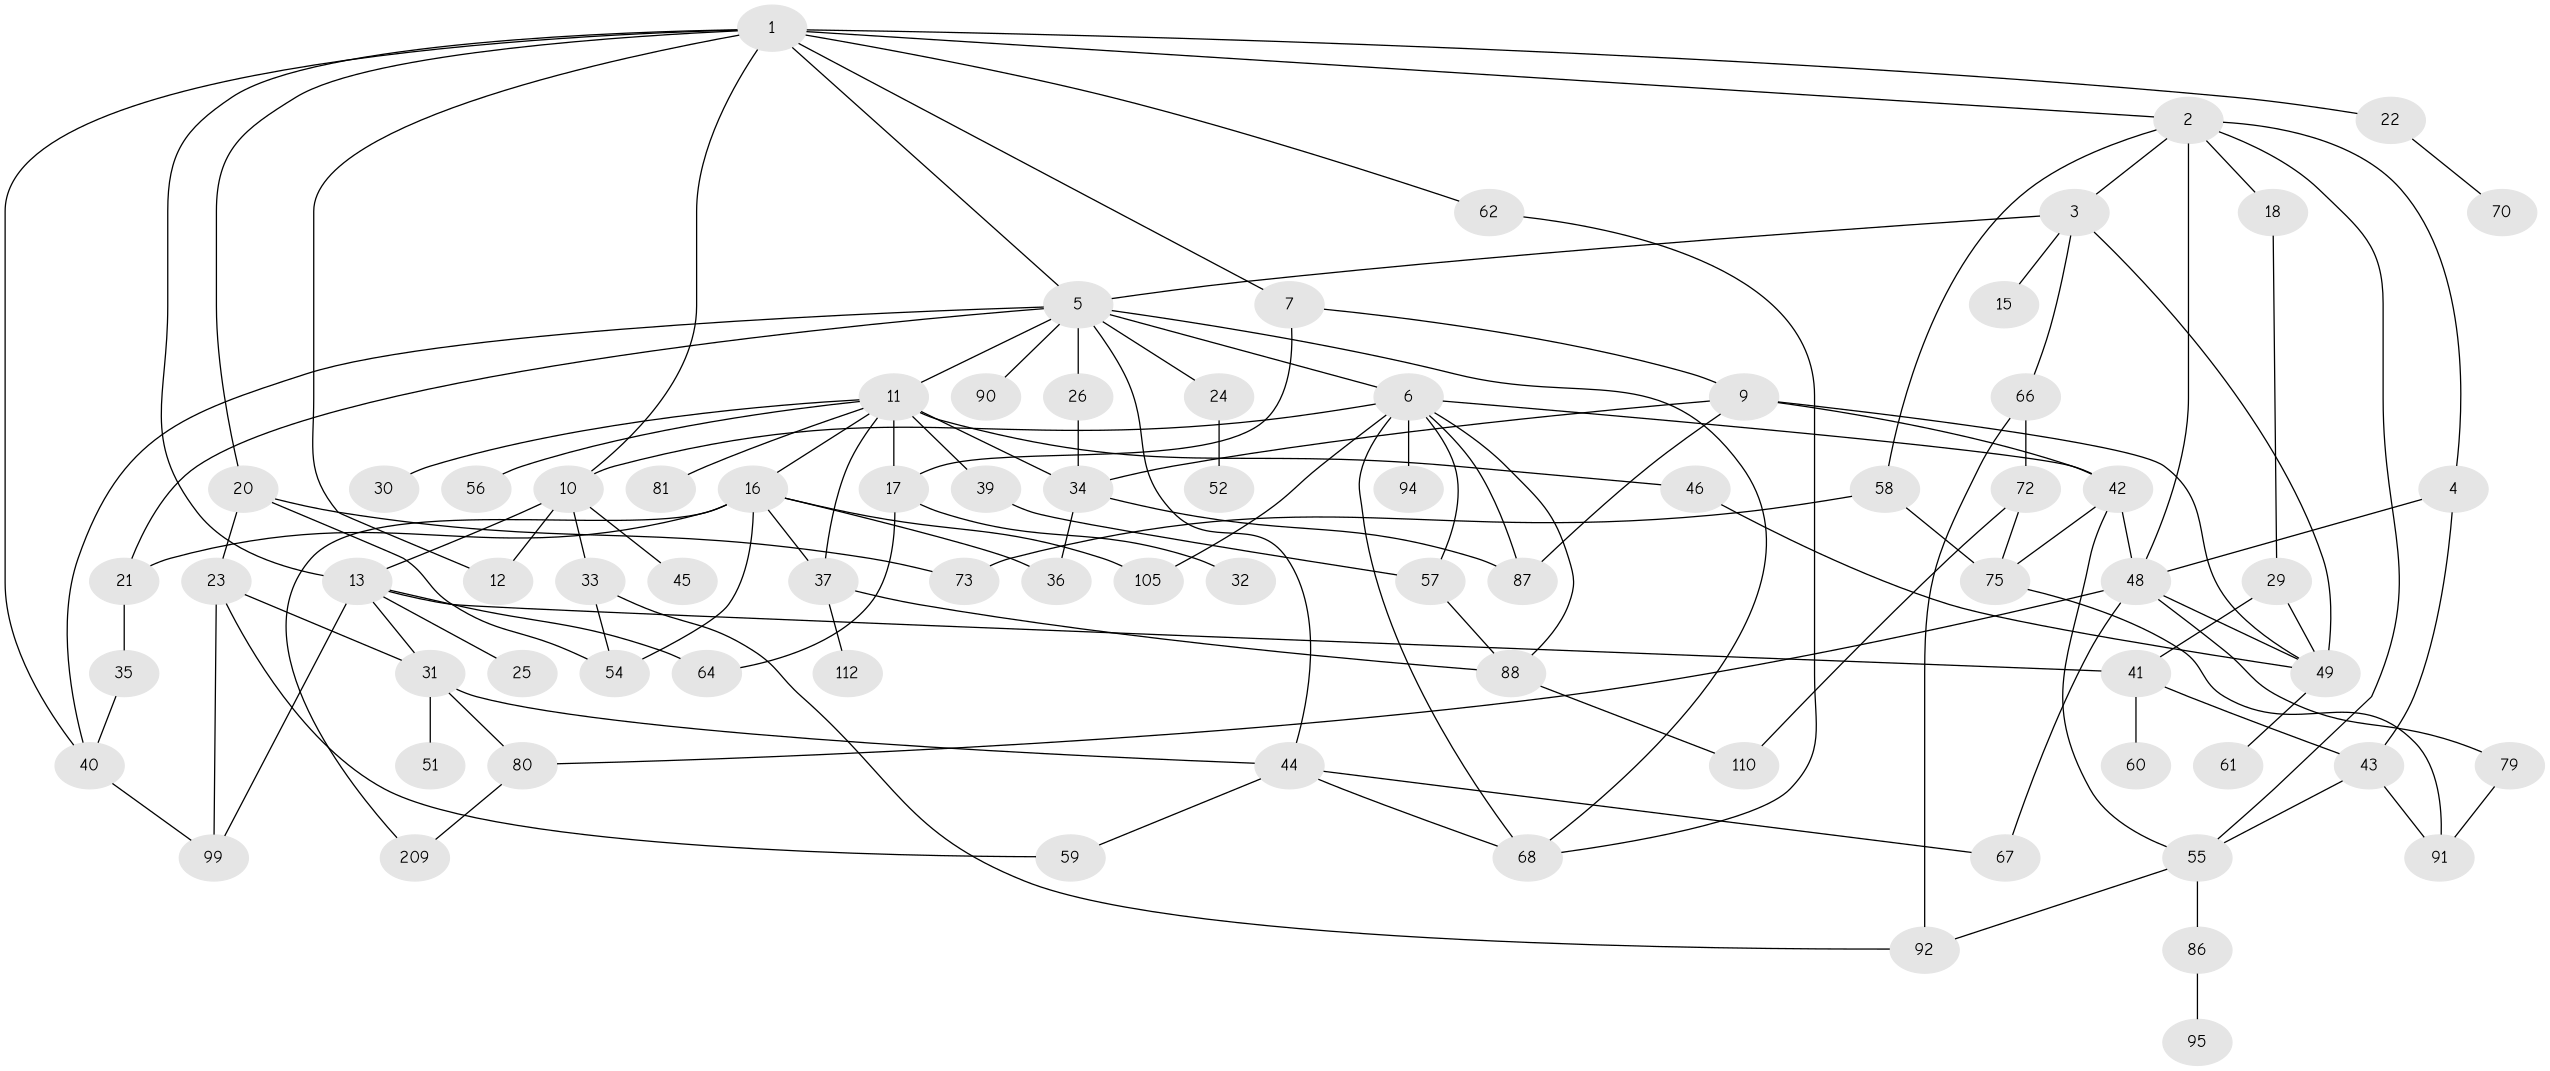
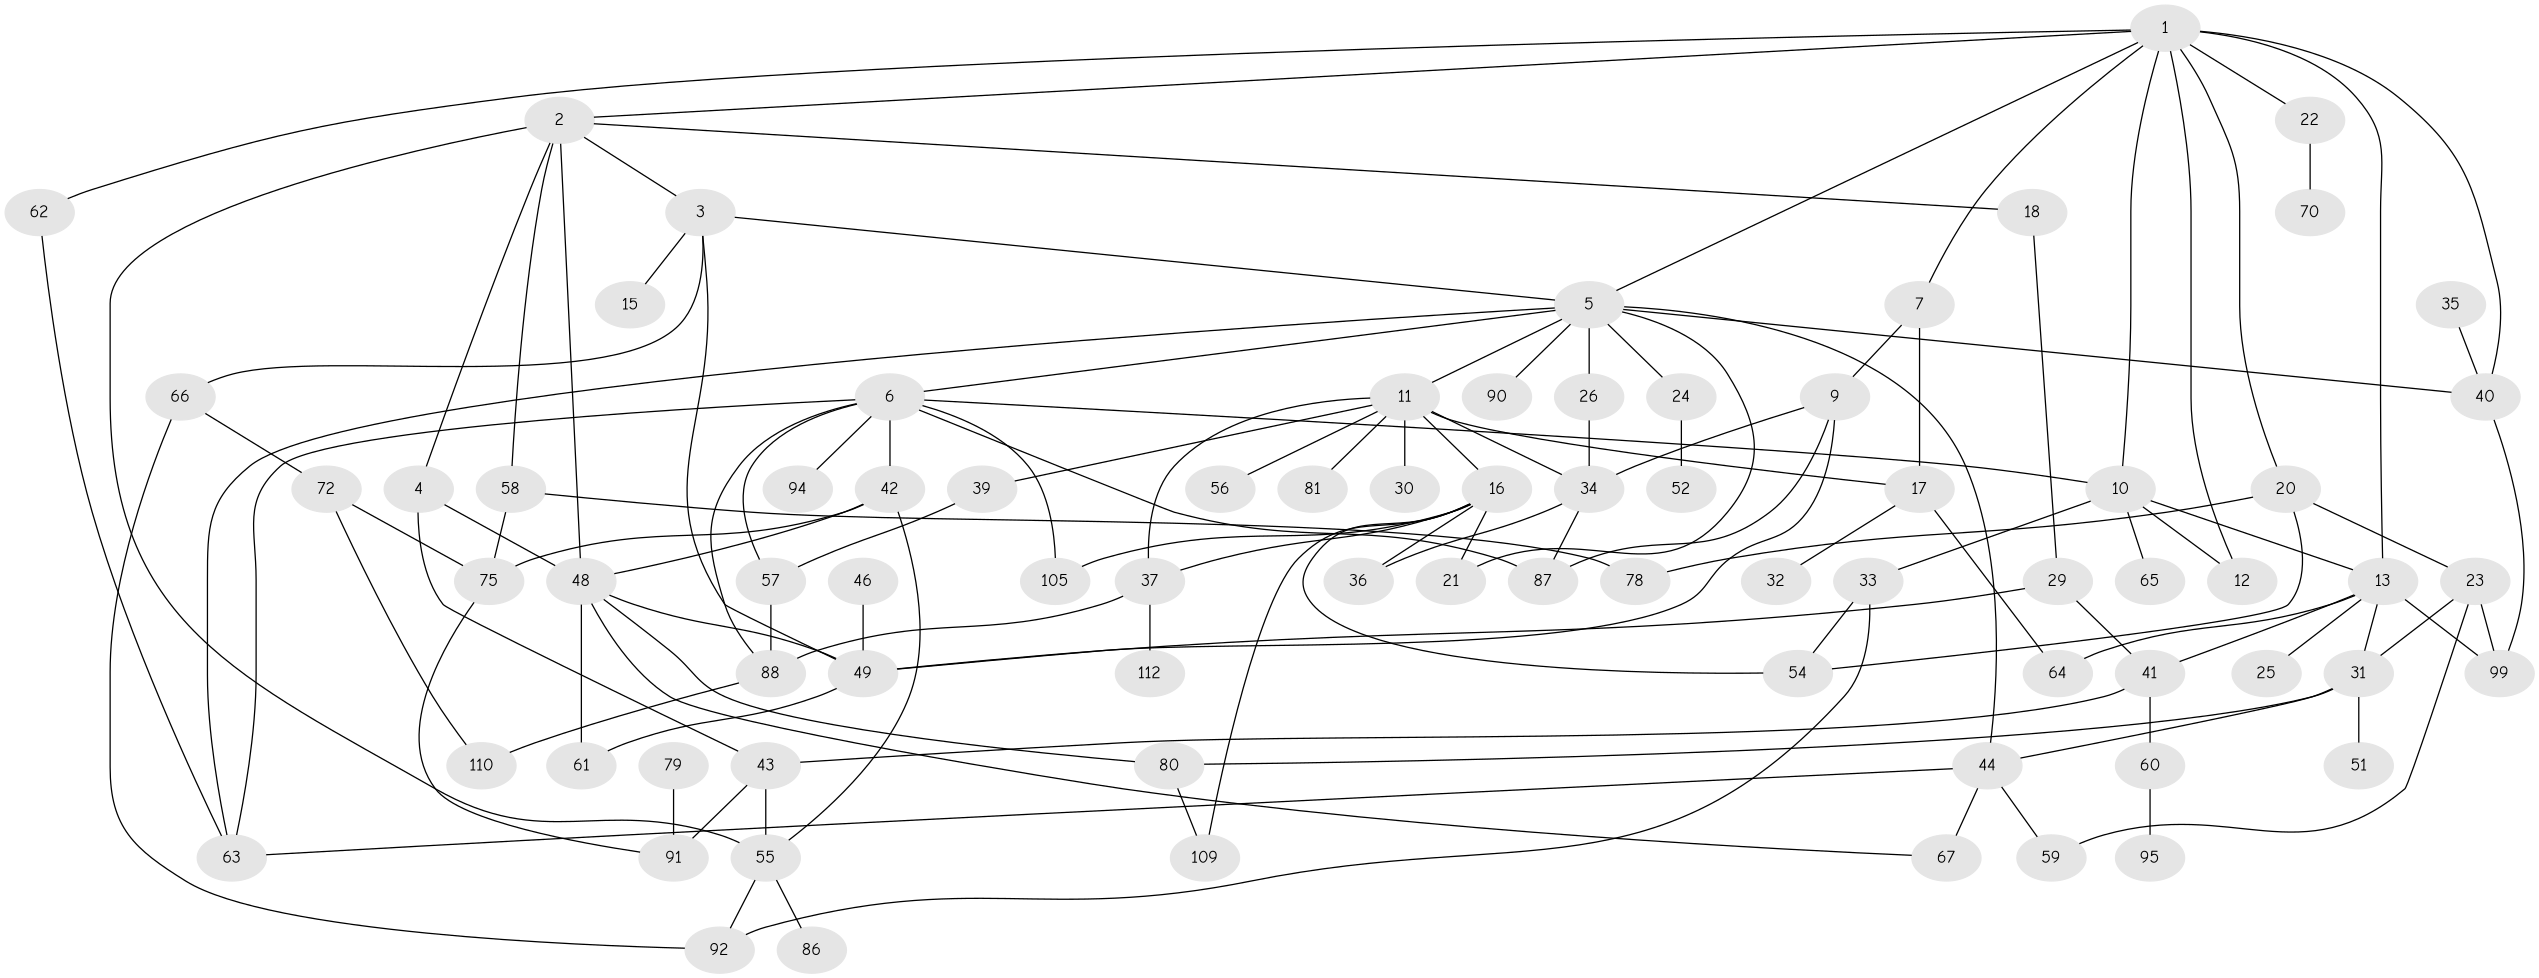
edge "9" -- "42": removed
edge "11" -- "46": removed
node "45": label "45" -> "65"
node "73": label "73" -> "78"
edge "21" -- "35": removed
edge "48" -- "79": now "48" -- "61"
node "209": label "209" -> "109"
node "68": label "68" -> "63"
edge "86" -- "95": now "60" -- "95"
